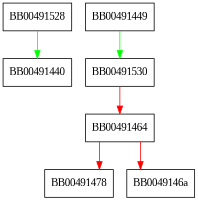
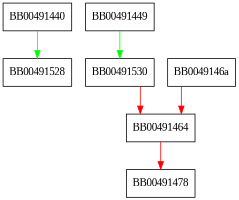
edge "BB00491528" -> "BB00491440": reversed
edge "BB00491464" -> "BB0049146a": reversed
